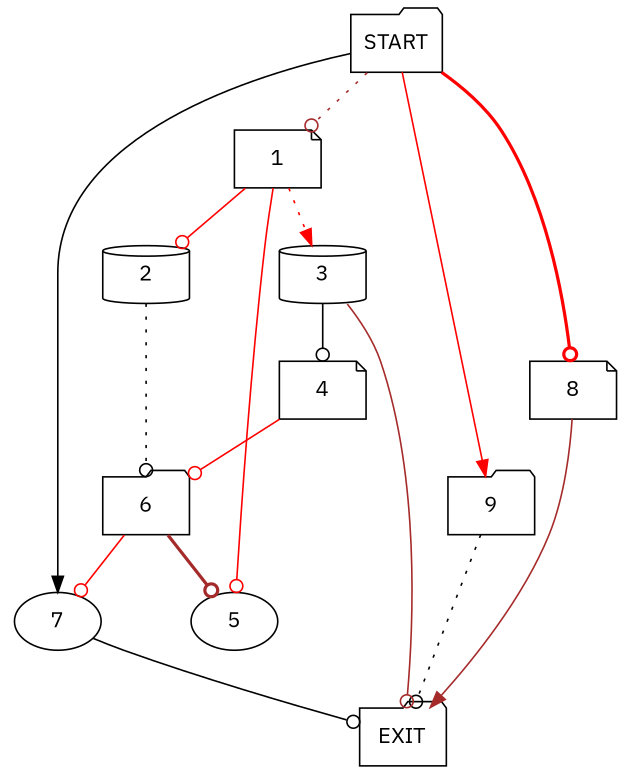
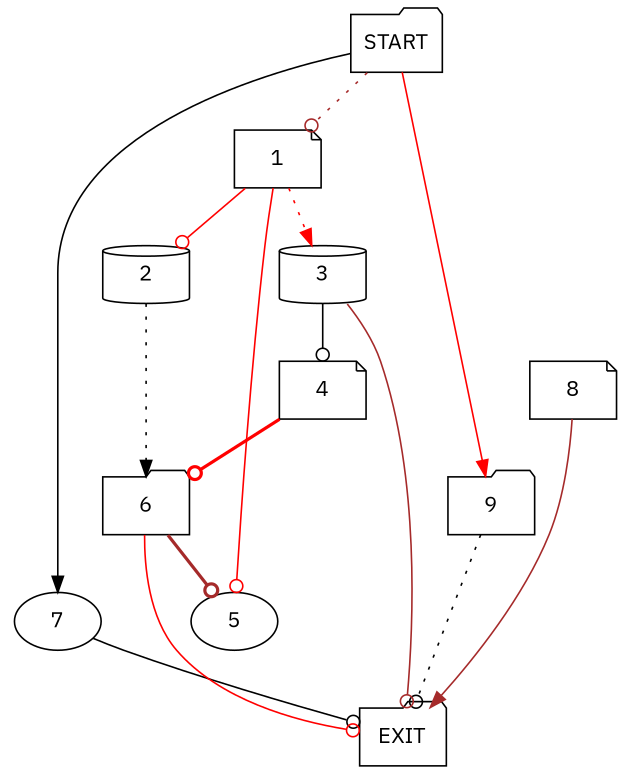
edge "START" -> "8": removed
edge "2" -> "6": arrowhead odot -> normal
edge "4" -> "6": style solid -> bold
edge "6" -> "7": now "6" -> "EXIT"
